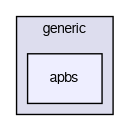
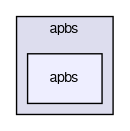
cluster "generic": label "generic" -> "apbs"
